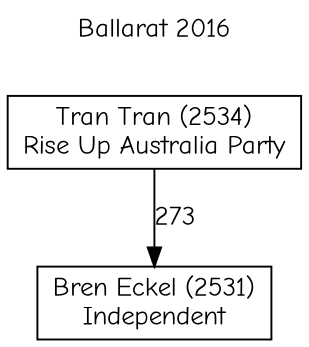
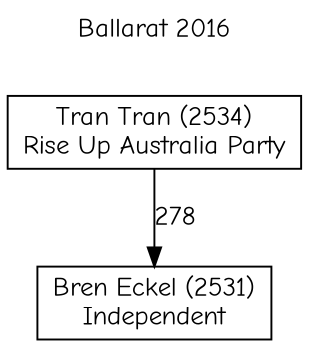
edge "Tran Tran (2534) Rise Up Australia Party" -> "Bren Eckel (2531) Independent": label "273" -> "278"
